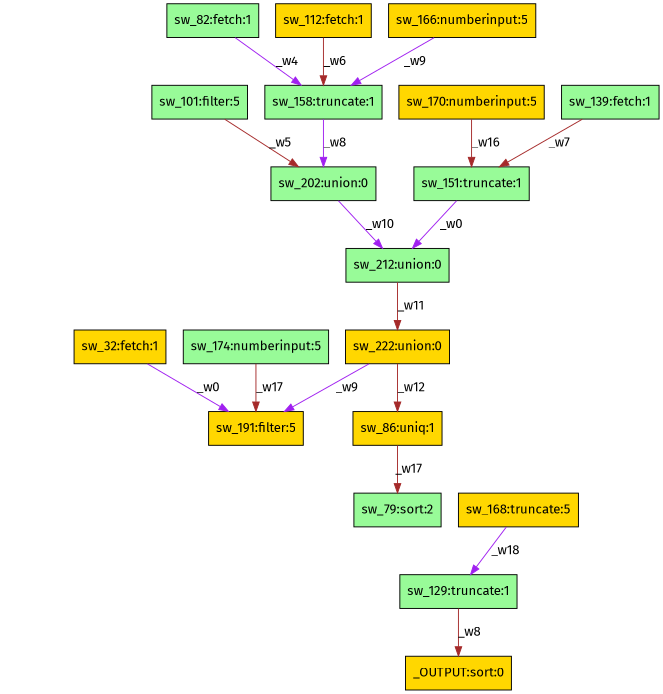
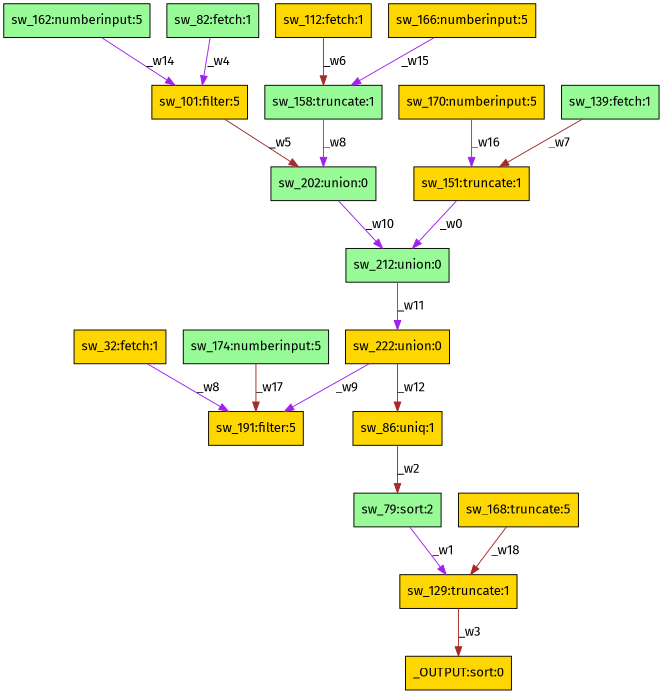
node "sw_162:numberinput:5": added
edge "sw_82:fetch:1" -> "sw_158:truncate:1": now "sw_82:fetch:1" -> "sw_101:filter:5"
edge "sw_166:numberinput:5" -> "sw_158:truncate:1": label "_w9" -> "_w15"
node "sw_101:filter:5": fillcolor palegreen -> gold
edge "sw_170:numberinput:5" -> "sw_151:truncate:1": color brown -> purple
node "sw_151:truncate:1": fillcolor palegreen -> gold
edge "sw_212:union:0" -> "sw_222:union:0": color brown -> purple
edge "sw_32:fetch:1" -> "sw_191:filter:5": label "_w0" -> "_w8"
edge "sw_86:uniq:1" -> "sw_79:sort:2": label "_w17" -> "_w2"
edge "sw_79:sort:2" -> "sw_129:truncate:1": added, label "_w1"
edge "sw_168:truncate:5" -> "sw_129:truncate:1": color purple -> brown
node "sw_129:truncate:1": fillcolor palegreen -> gold
edge "sw_129:truncate:1" -> "_OUTPUT:sort:0": label "_w8" -> "_w3"
